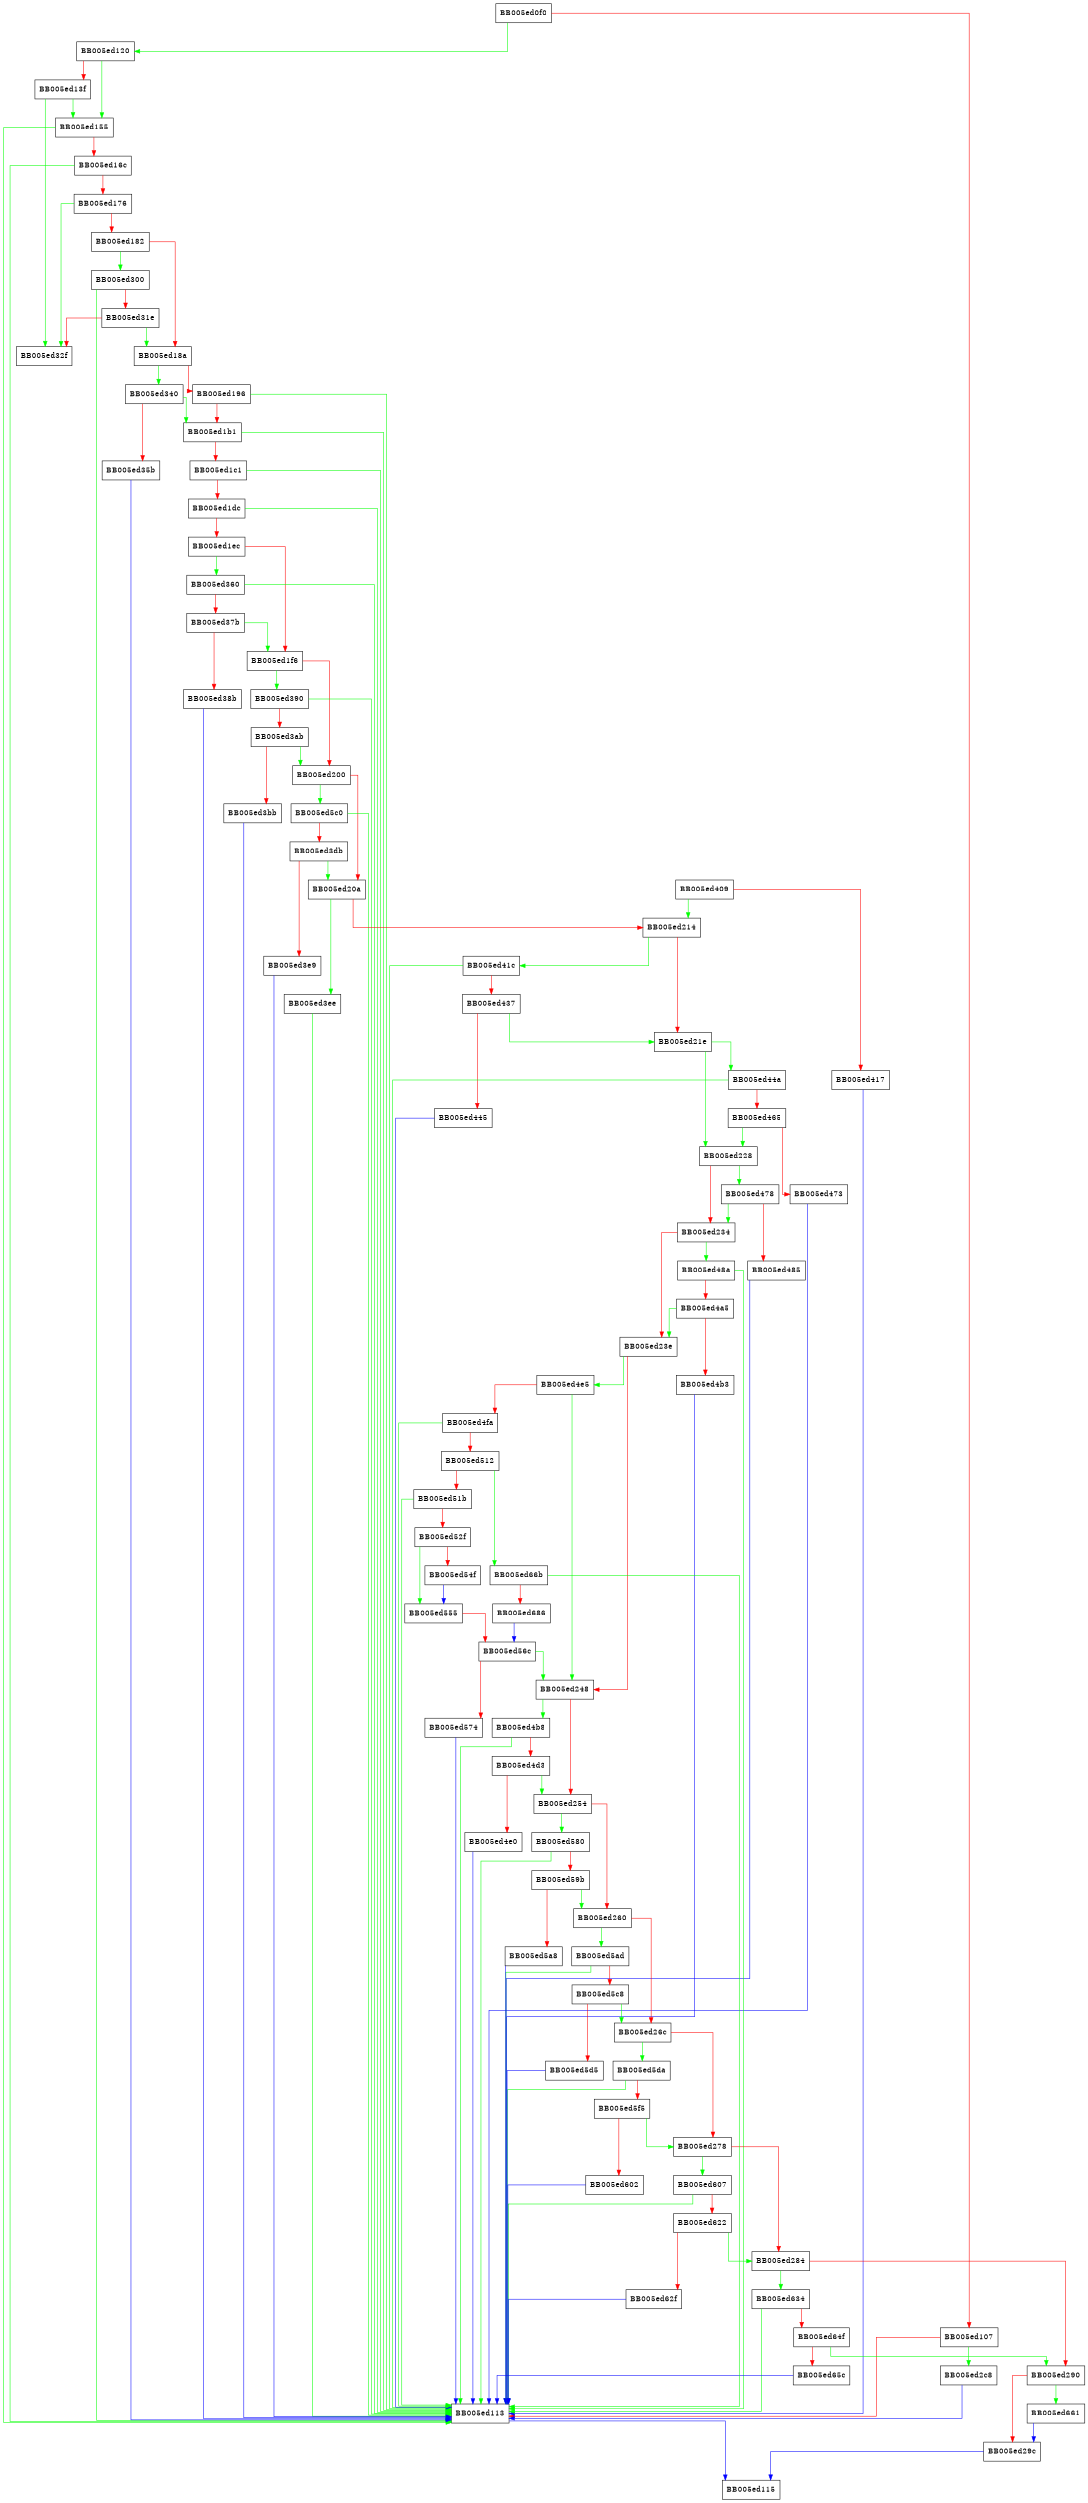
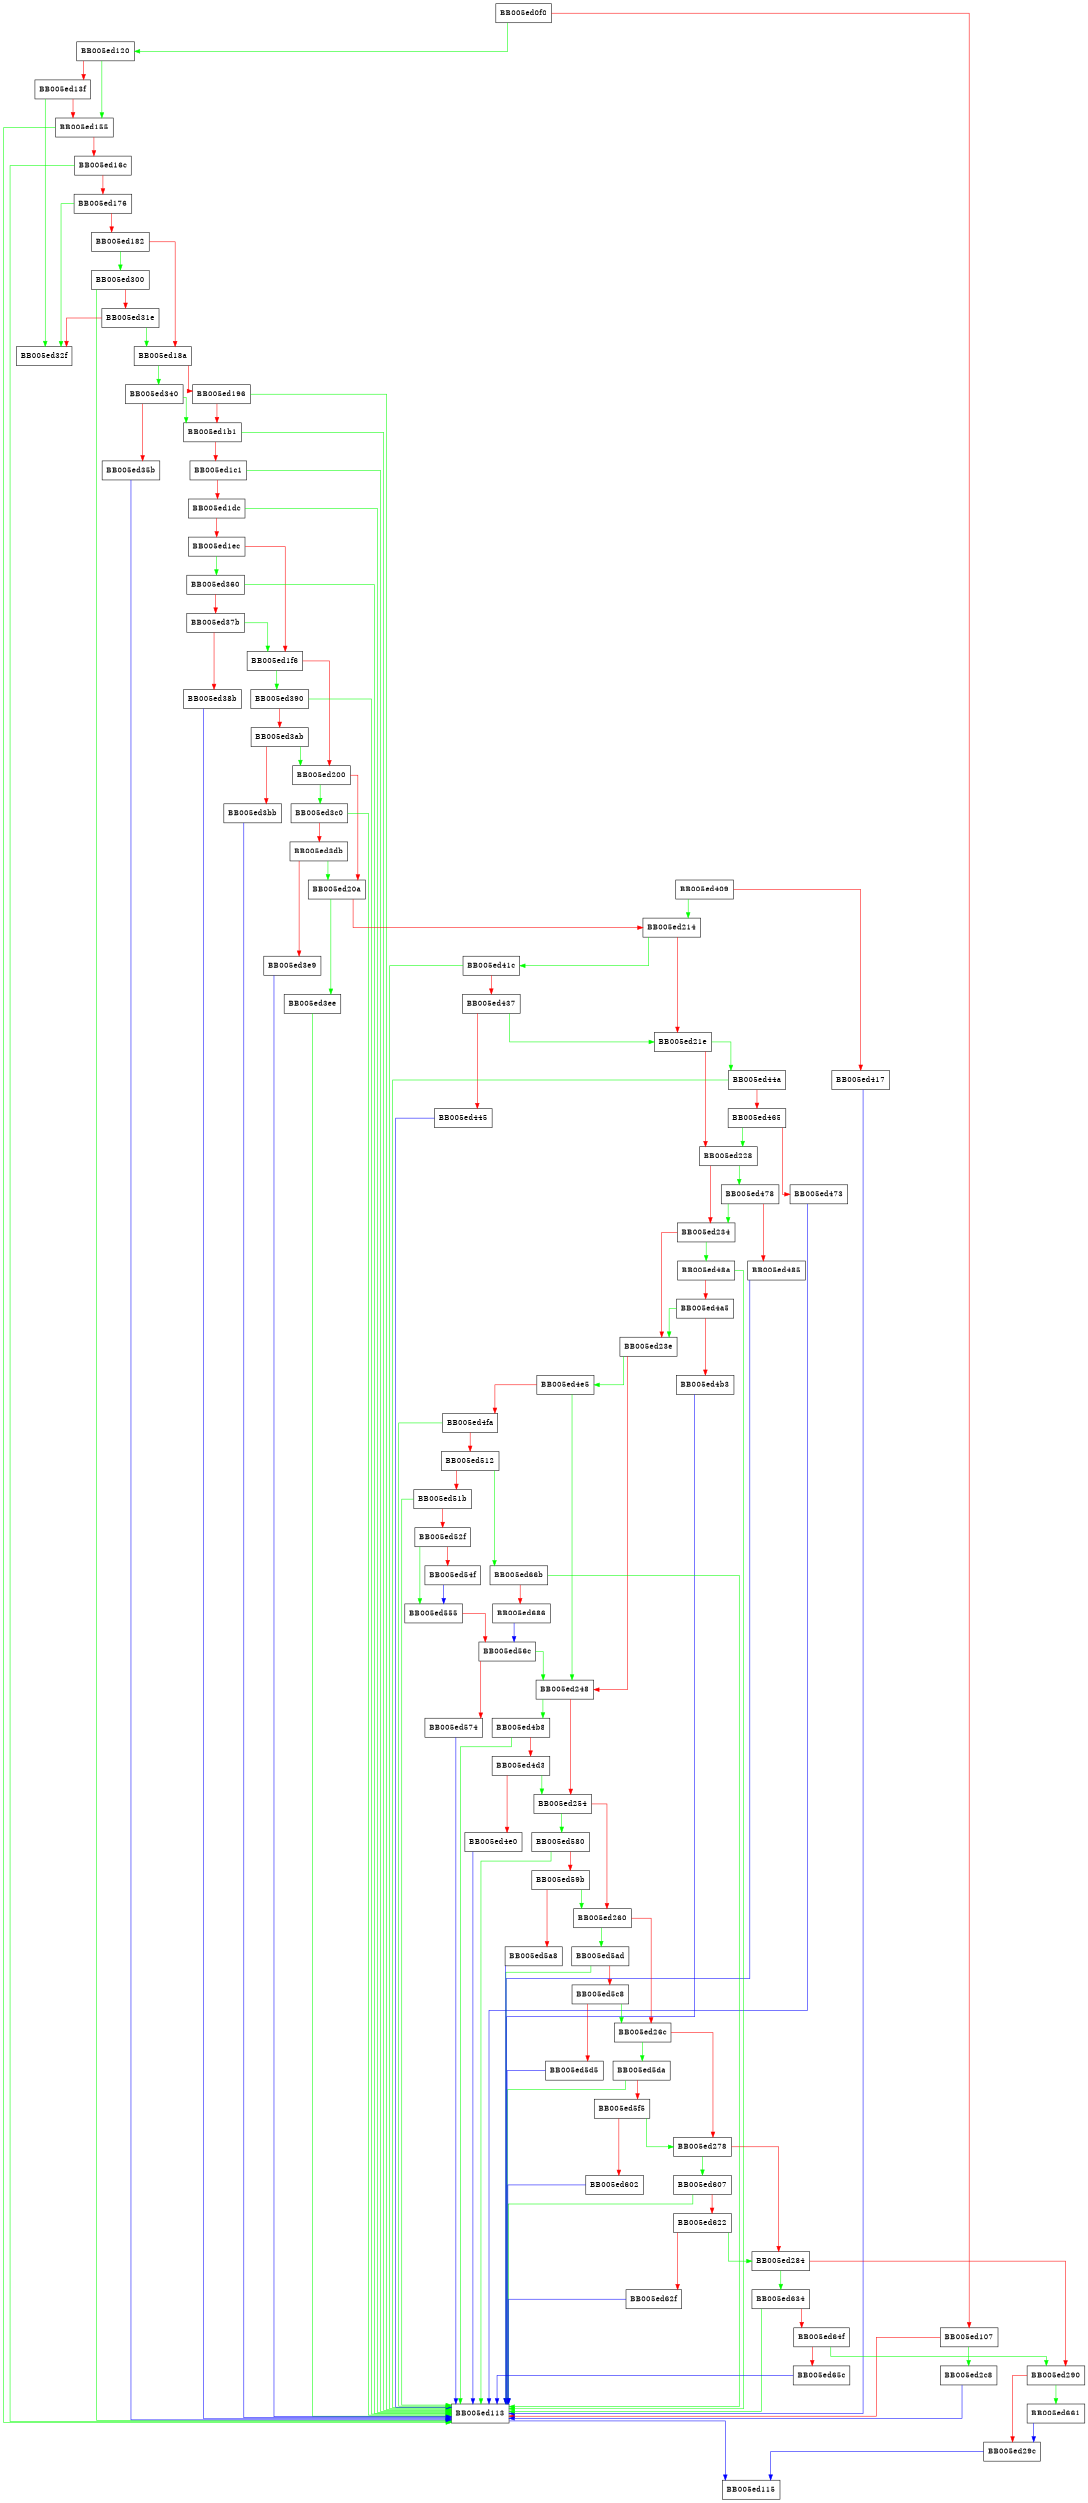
edge "BB005ed13f" -> "BB005ed155": color green -> red
node "BB005ed5c0": label "BB005ed5c0" -> "BB005ed3c0"
edge "BB005ed21e" -> "BB005ed228": color green -> red
